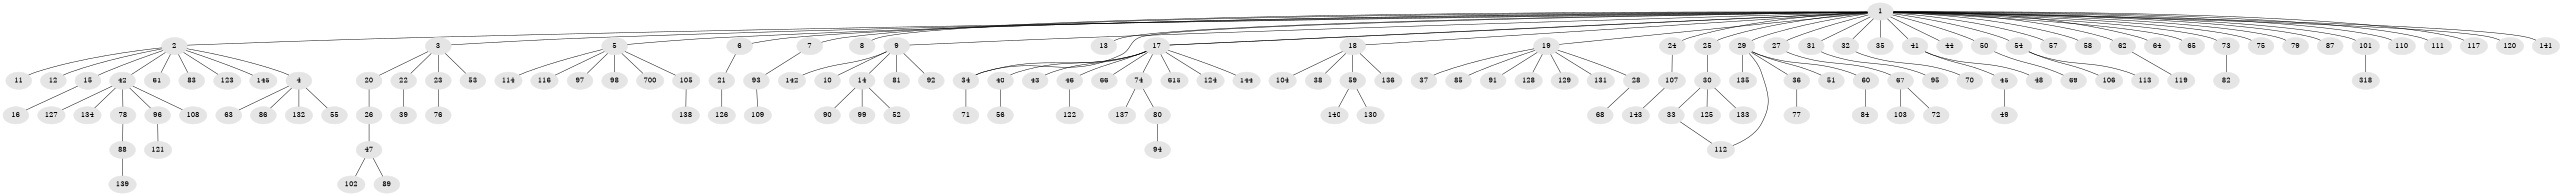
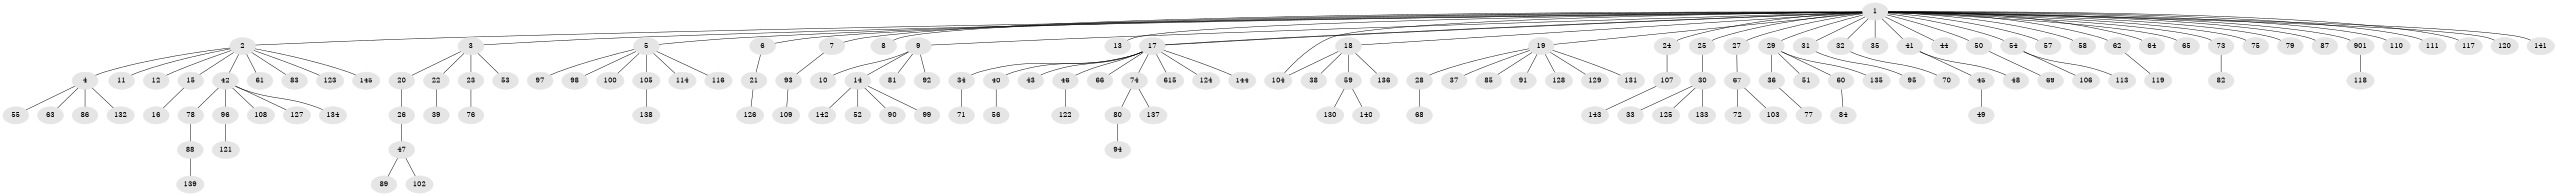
edge "1" -- "34": now "1" -- "104"
node "101": label "101" -> "901"
edge "9" -- "142": now "14" -- "142"
node "700": label "700" -> "100"
node "318": label "318" -> "118"
node "112": removed
